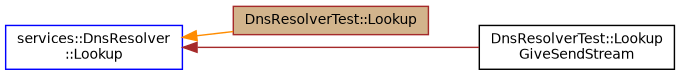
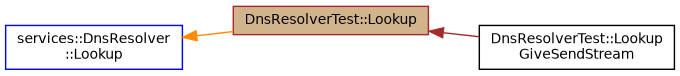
edge "DnsResolverTest::Lookup GiveSendStream" -> "services::DnsResolver ::Lookup": now "DnsResolverTest::Lookup GiveSendStream" -> "DnsResolverTest::Lookup"
